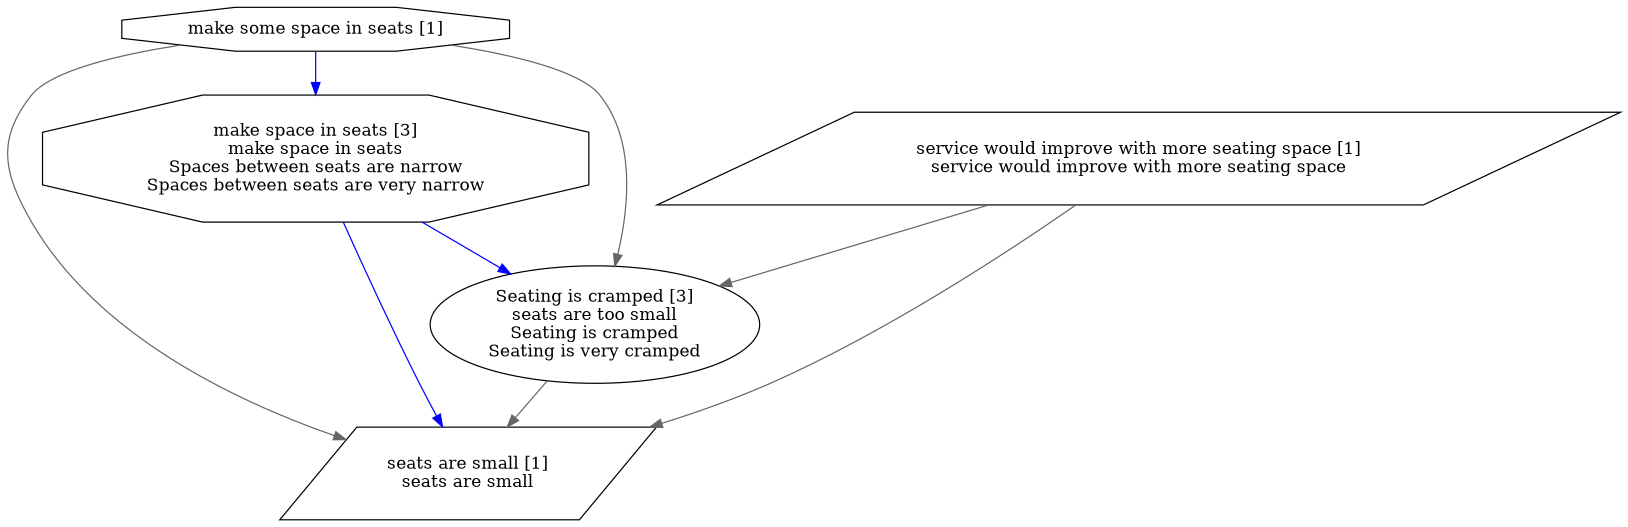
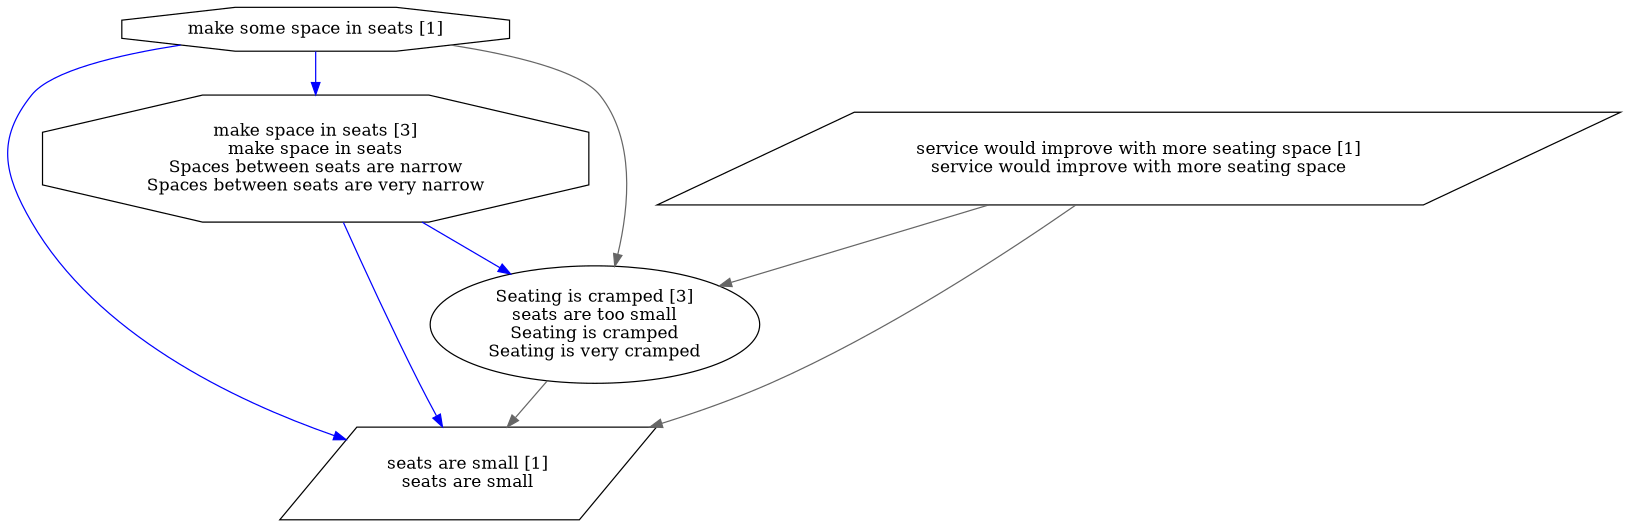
edge "make some space in seats [1]" -> "seats are small [1] seats are small": color gray40 -> blue
